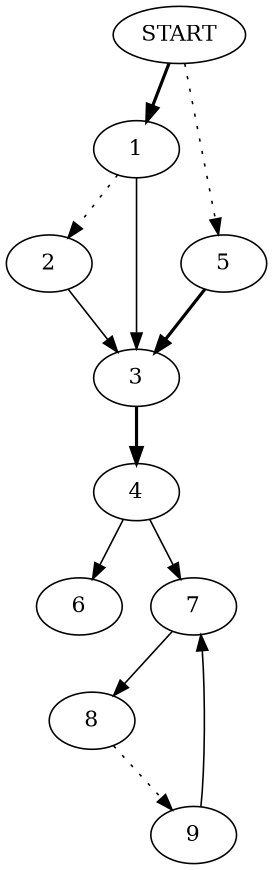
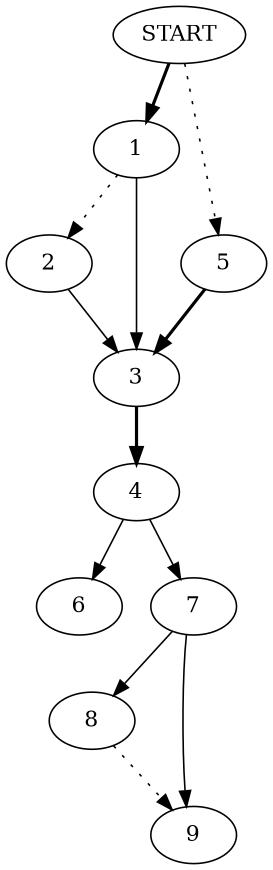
edge "9" -> "7": reversed
